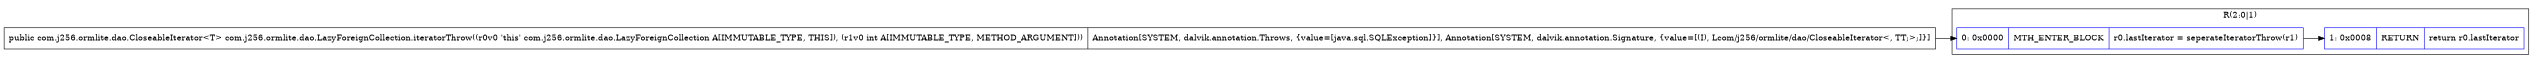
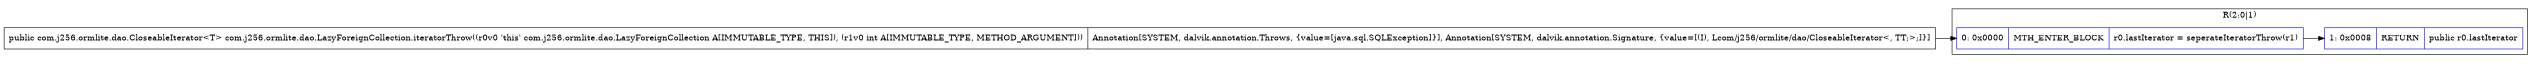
node "1: 0x0008": text "return r0.lastIterator" -> "public r0.lastIterator"
